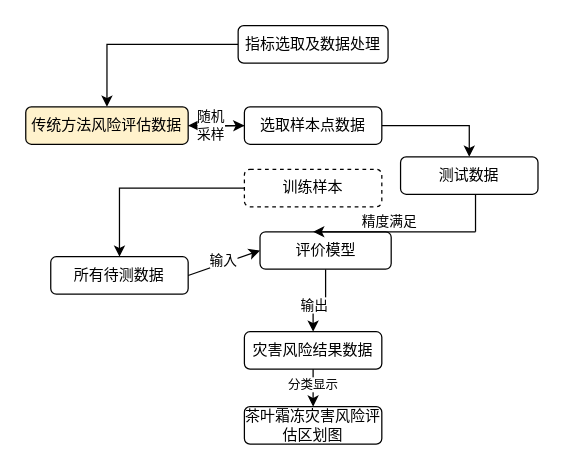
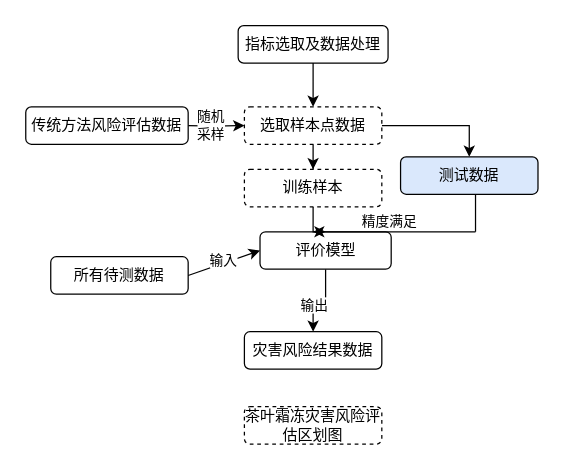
edge "指标选取及数据处理" -> "传统方法风险评估数据": now "指标选取及数据处理" -> "选取样本点数据"
node "传统方法风险评估数据": fillcolor #fff2cc -> #ffffff
edge "选取样本点数据" -> "传统方法风险评估数据": now "选取样本点数据" -> "训练样本"
node "选取样本点数据": style solid -> dashed
node "测试数据": fillcolor #ffffff -> #dae8fc
edge "训练样本" -> "所有待测数据": now "训练样本" -> "评价模型"
edge "灾害风险结果数据" -> "茶叶霜冻灾害风险评估区划图": removed, label "分类显示"
node "茶叶霜冻灾害风险评估区划图": style solid -> dashed
